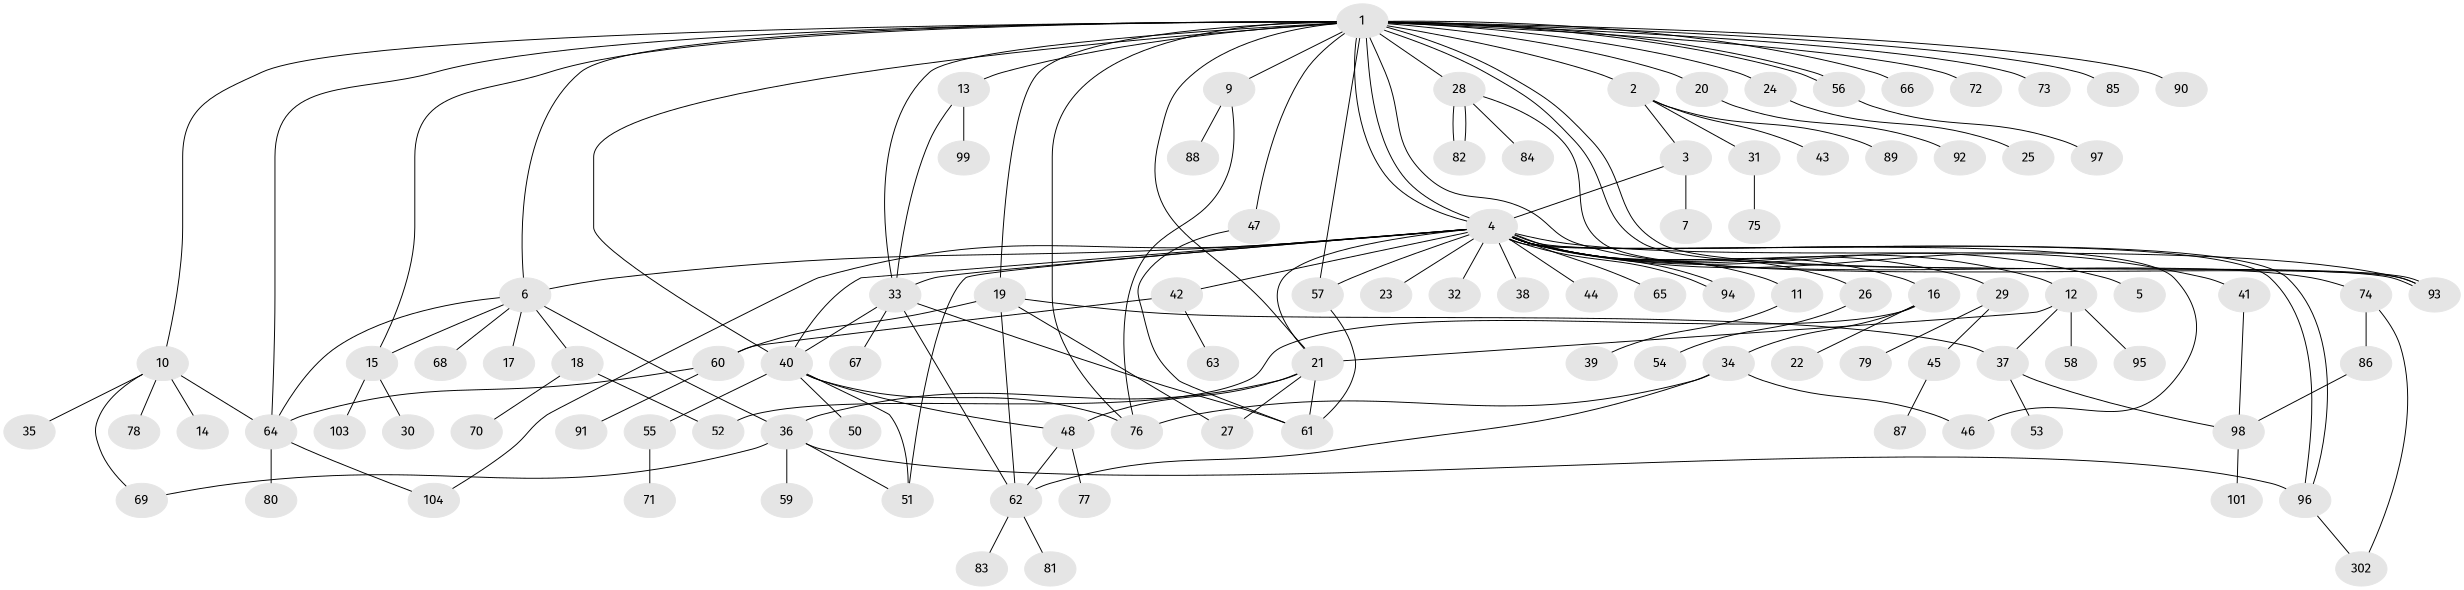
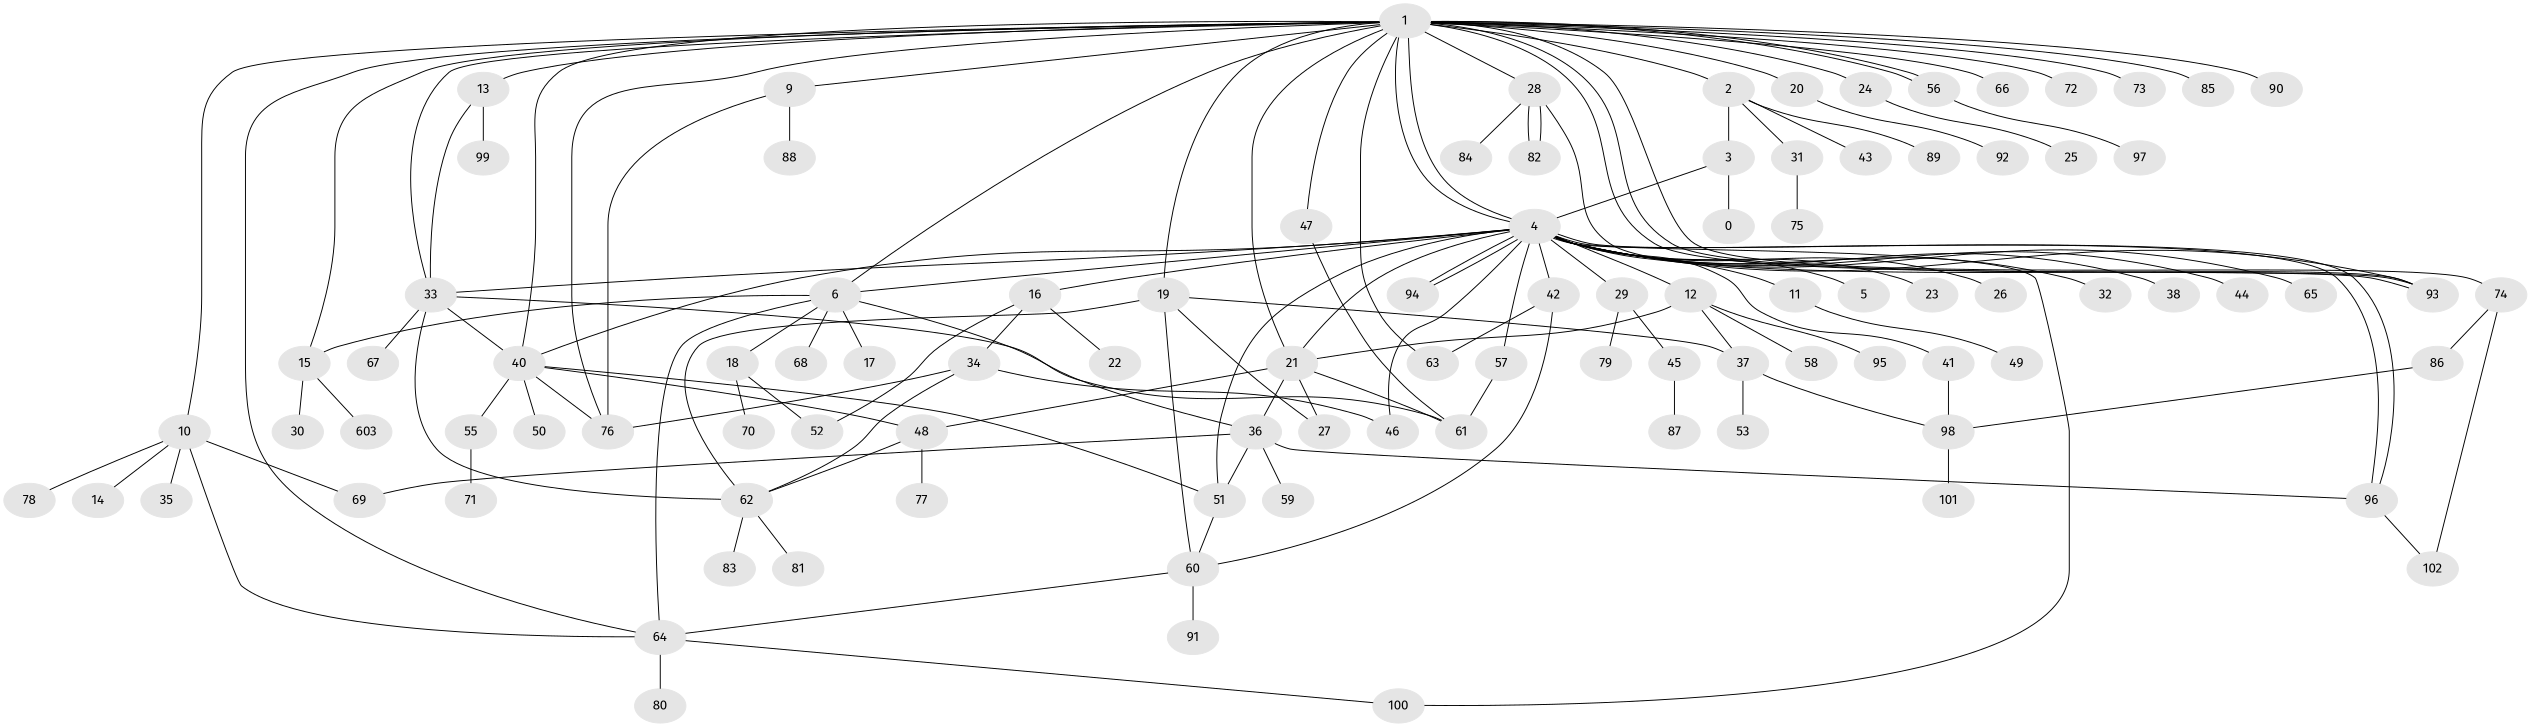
edge "1" -- "57": now "1" -- "63"
node "7": label "7" -> "0"
node "39": label "39" -> "49"
node "54": removed
node "103": label "103" -> "603"
node "104": label "104" -> "100"
edge "51" -- "60": added
node "302": label "302" -> "102"
